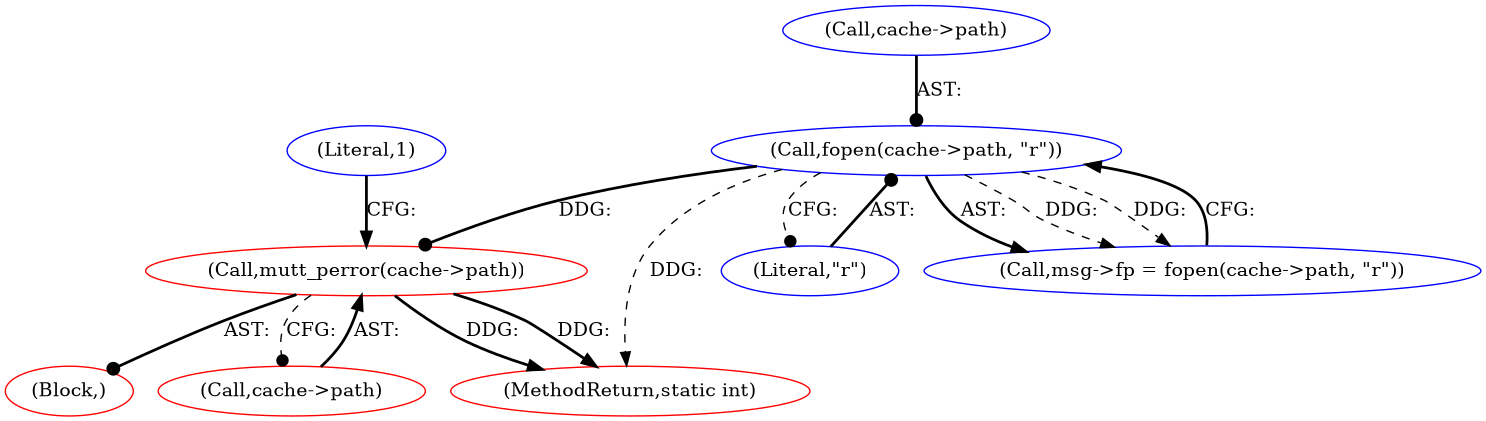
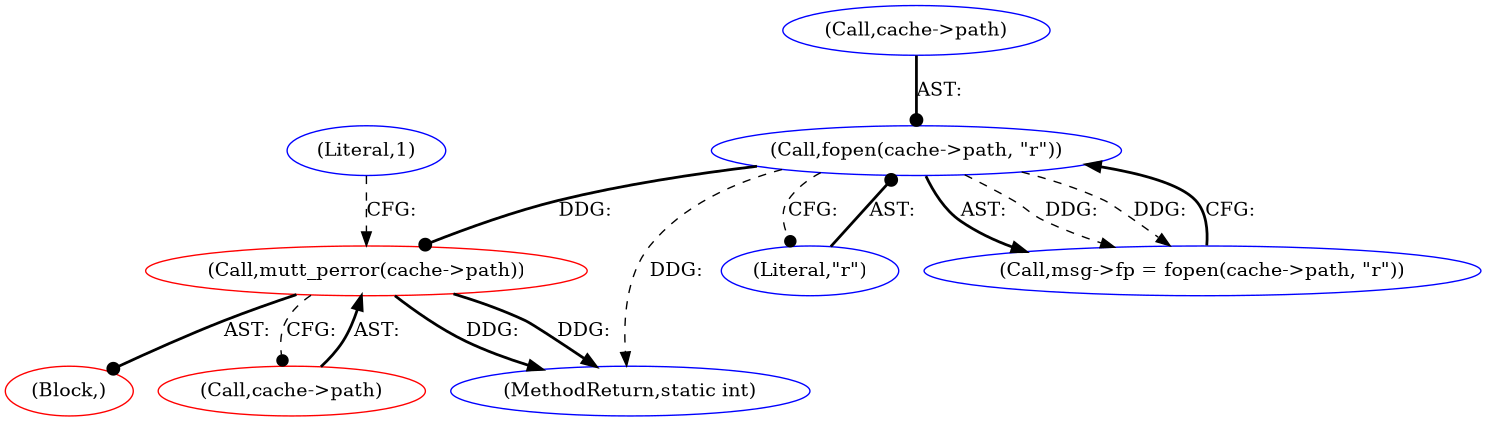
edge "(Literal,1)" -> "(Call,mutt_perror(cache->path))": style bold -> dashed
node "(MethodReturn,static int)": color red -> blue
